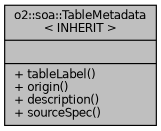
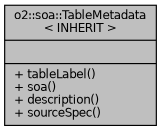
node "o2::soa::TableMetadata": text "+ origin()" -> "+ soa()"
